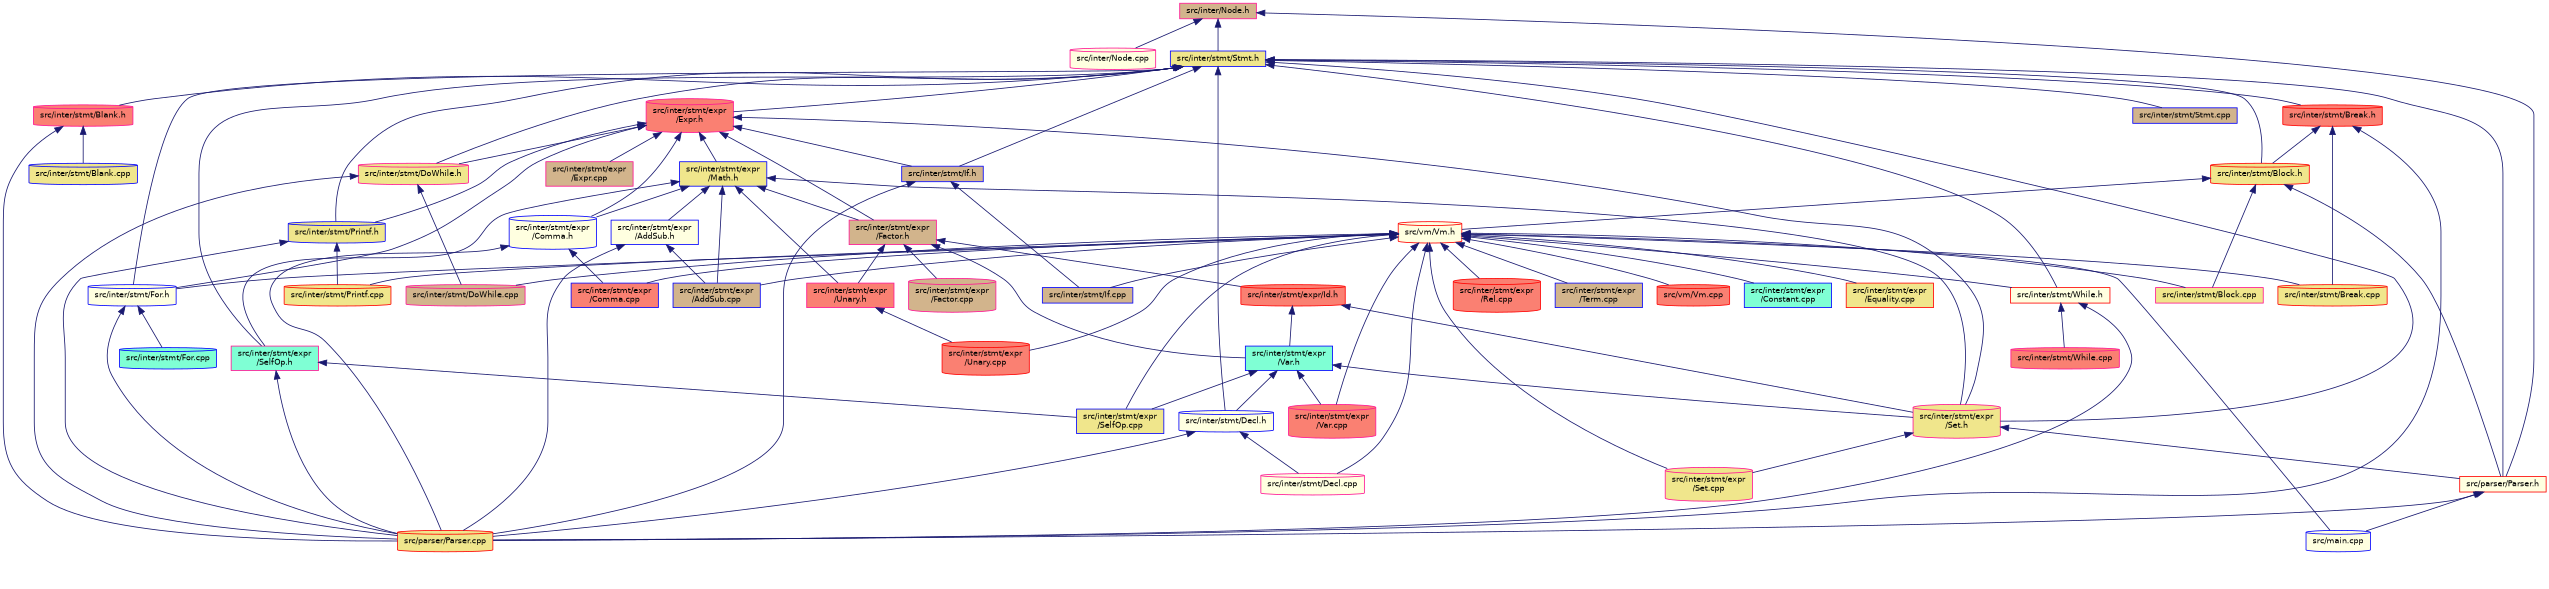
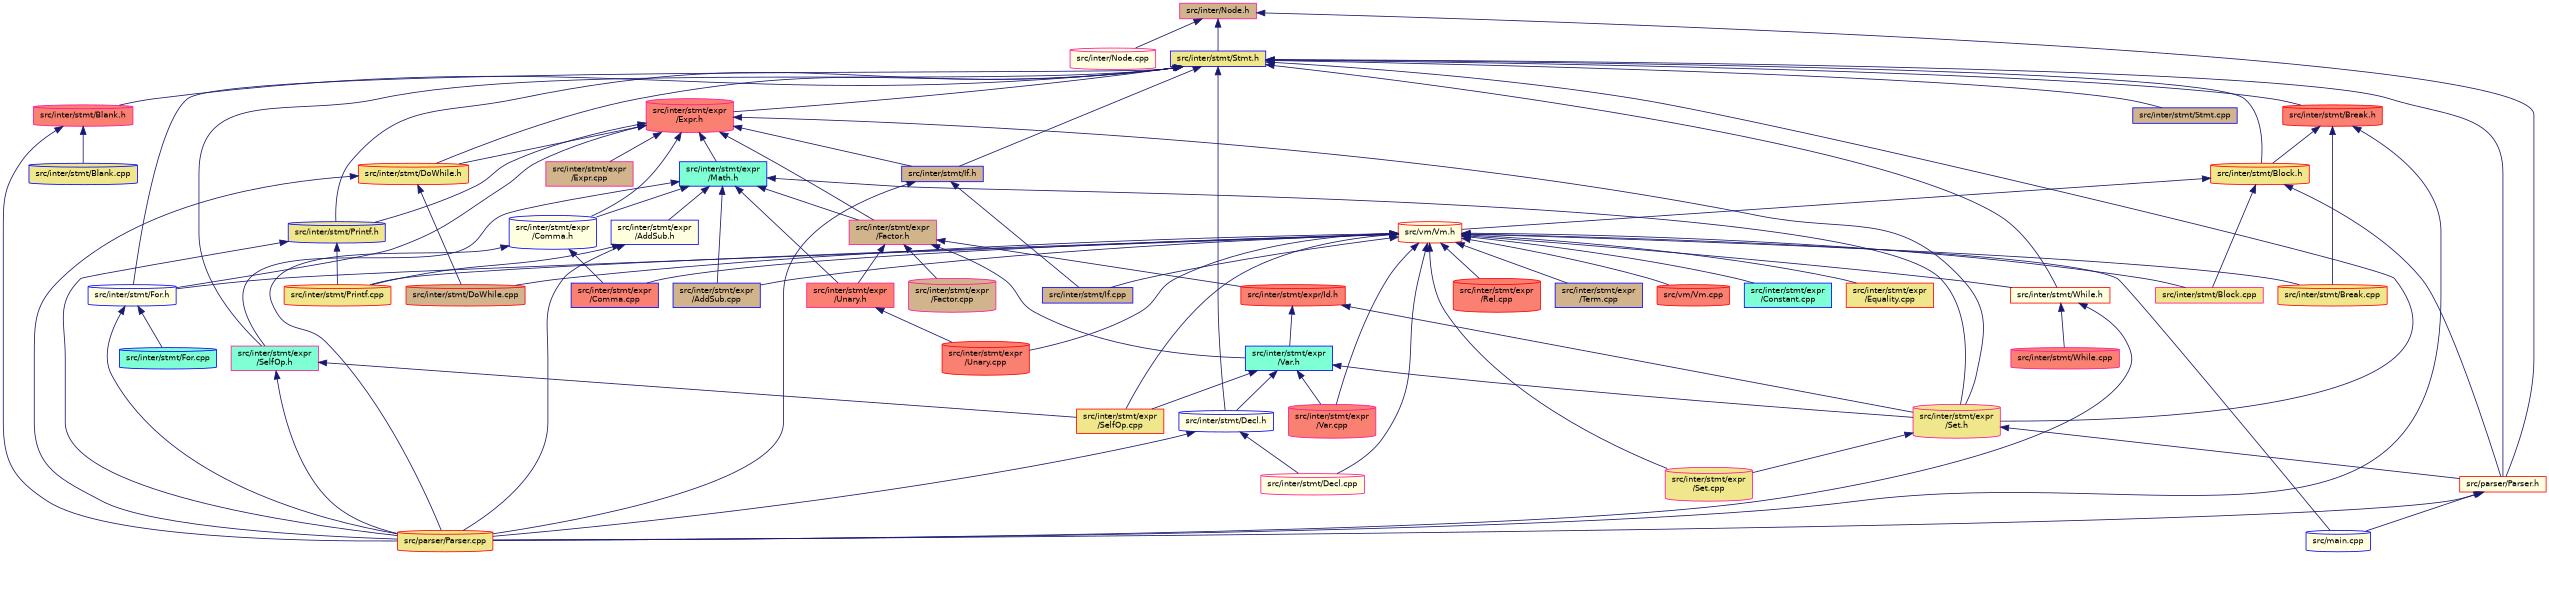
node "src/inter/stmt/DoWhile.h": color deeppink -> red
node "src/inter/stmt/expr /Math.h": fillcolor khaki -> aquamarine
edge "src/inter/stmt/expr /AddSub.cpp" -> "src/inter/stmt/expr /AddSub.h": now "src/inter/stmt/Printf.cpp" -> "src/inter/stmt/expr /AddSub.h"
node "src/inter/stmt/DoWhile.cpp": color deeppink -> red
node "src/inter/stmt/expr /SelfOp.cpp": color blue -> red
